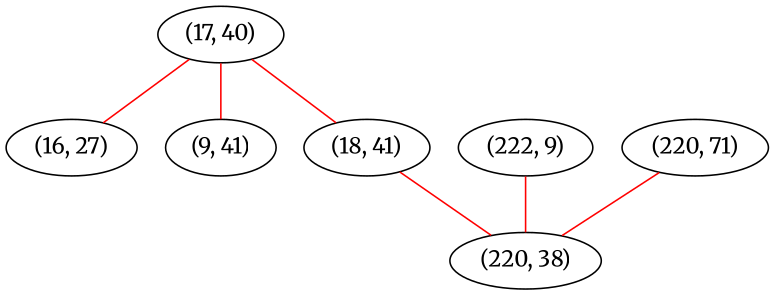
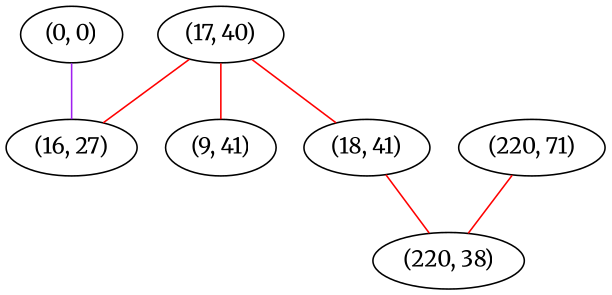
node "(0, 0)": added
node "(222, 9)": removed
